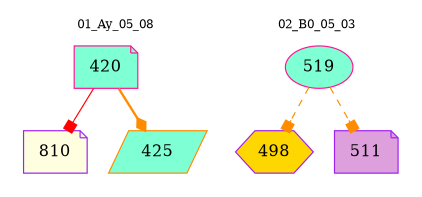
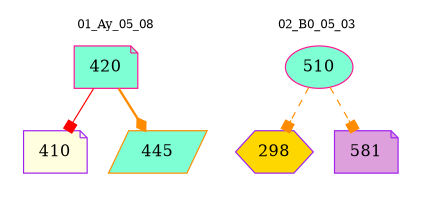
node "519": label "519" -> "510"
node "810": label "810" -> "410"
node "425": label "425" -> "445"
node "498": label "498" -> "298"
node "511": label "511" -> "581"
